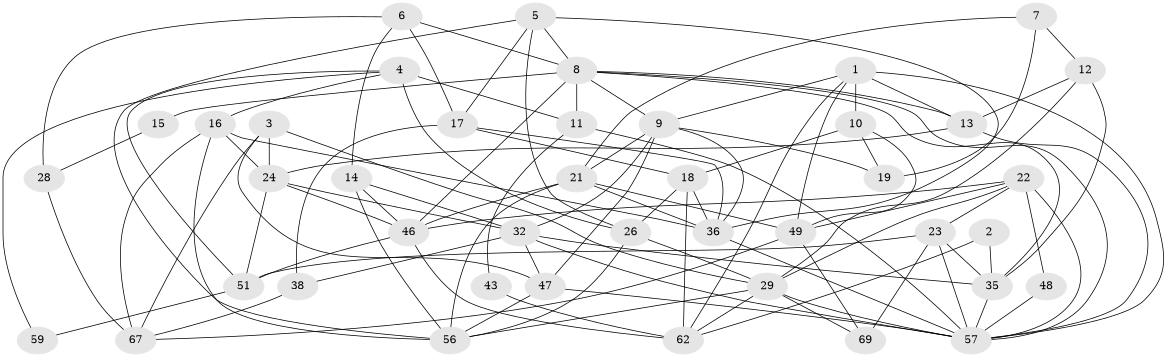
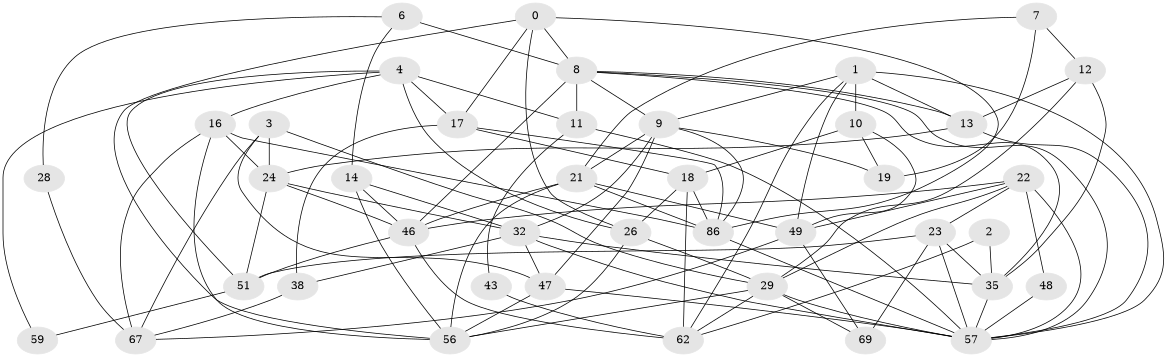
node "5": label "5" -> "0"
edge "6" -- "17": now "4" -- "17"
node "15": removed
node "36": label "36" -> "86"
